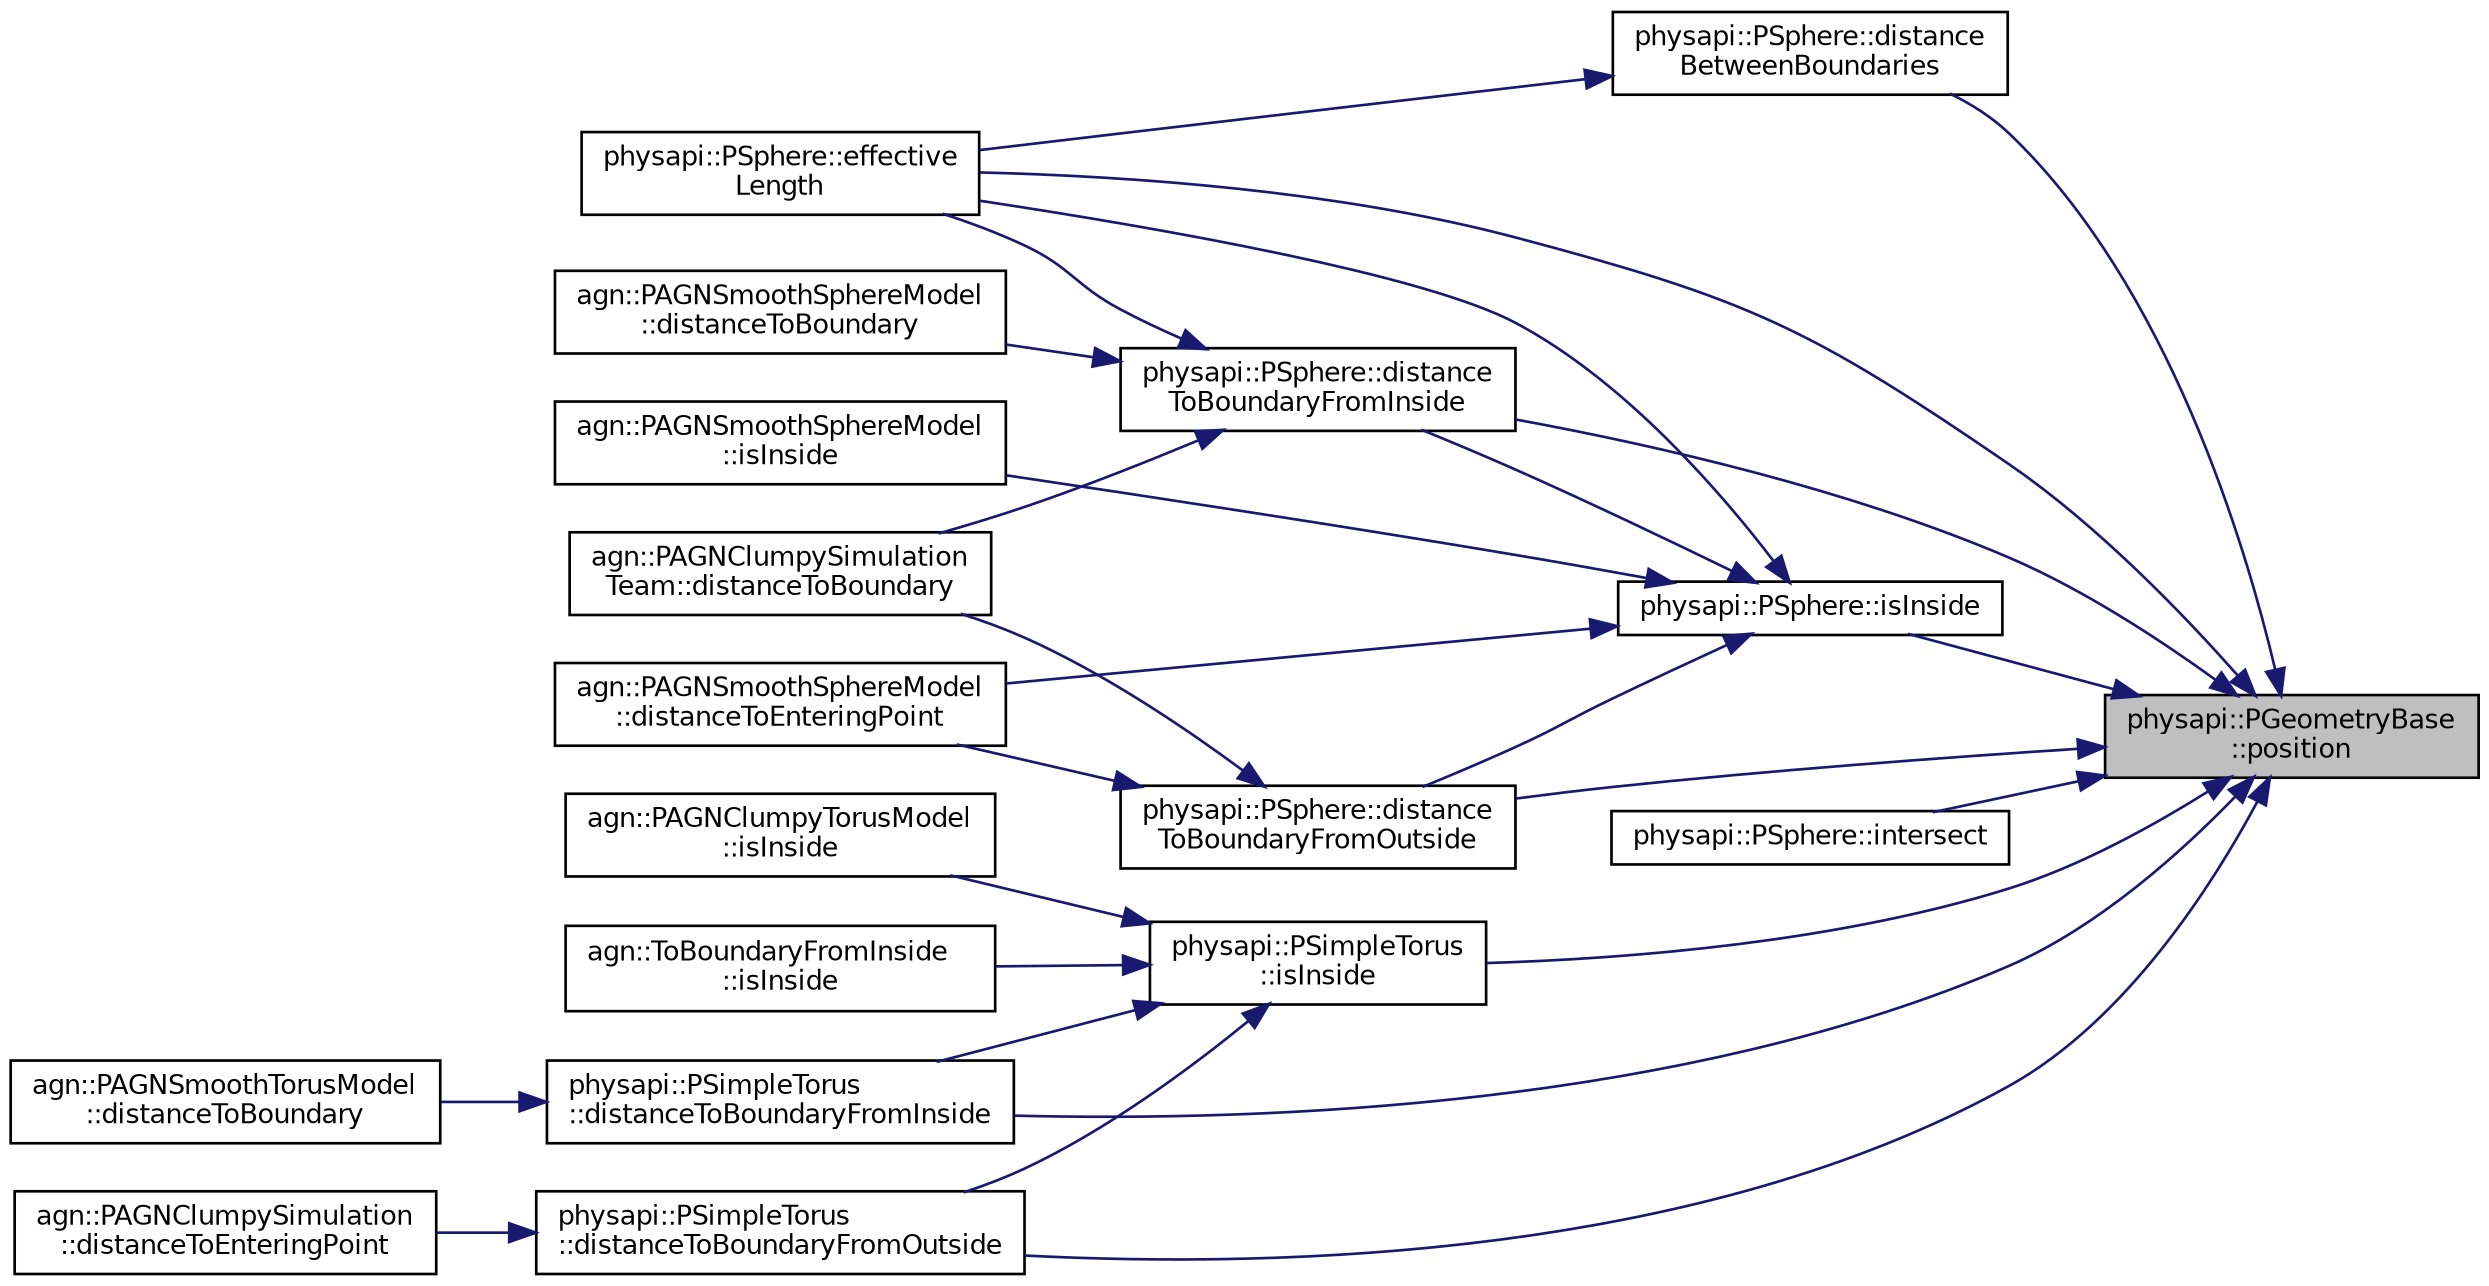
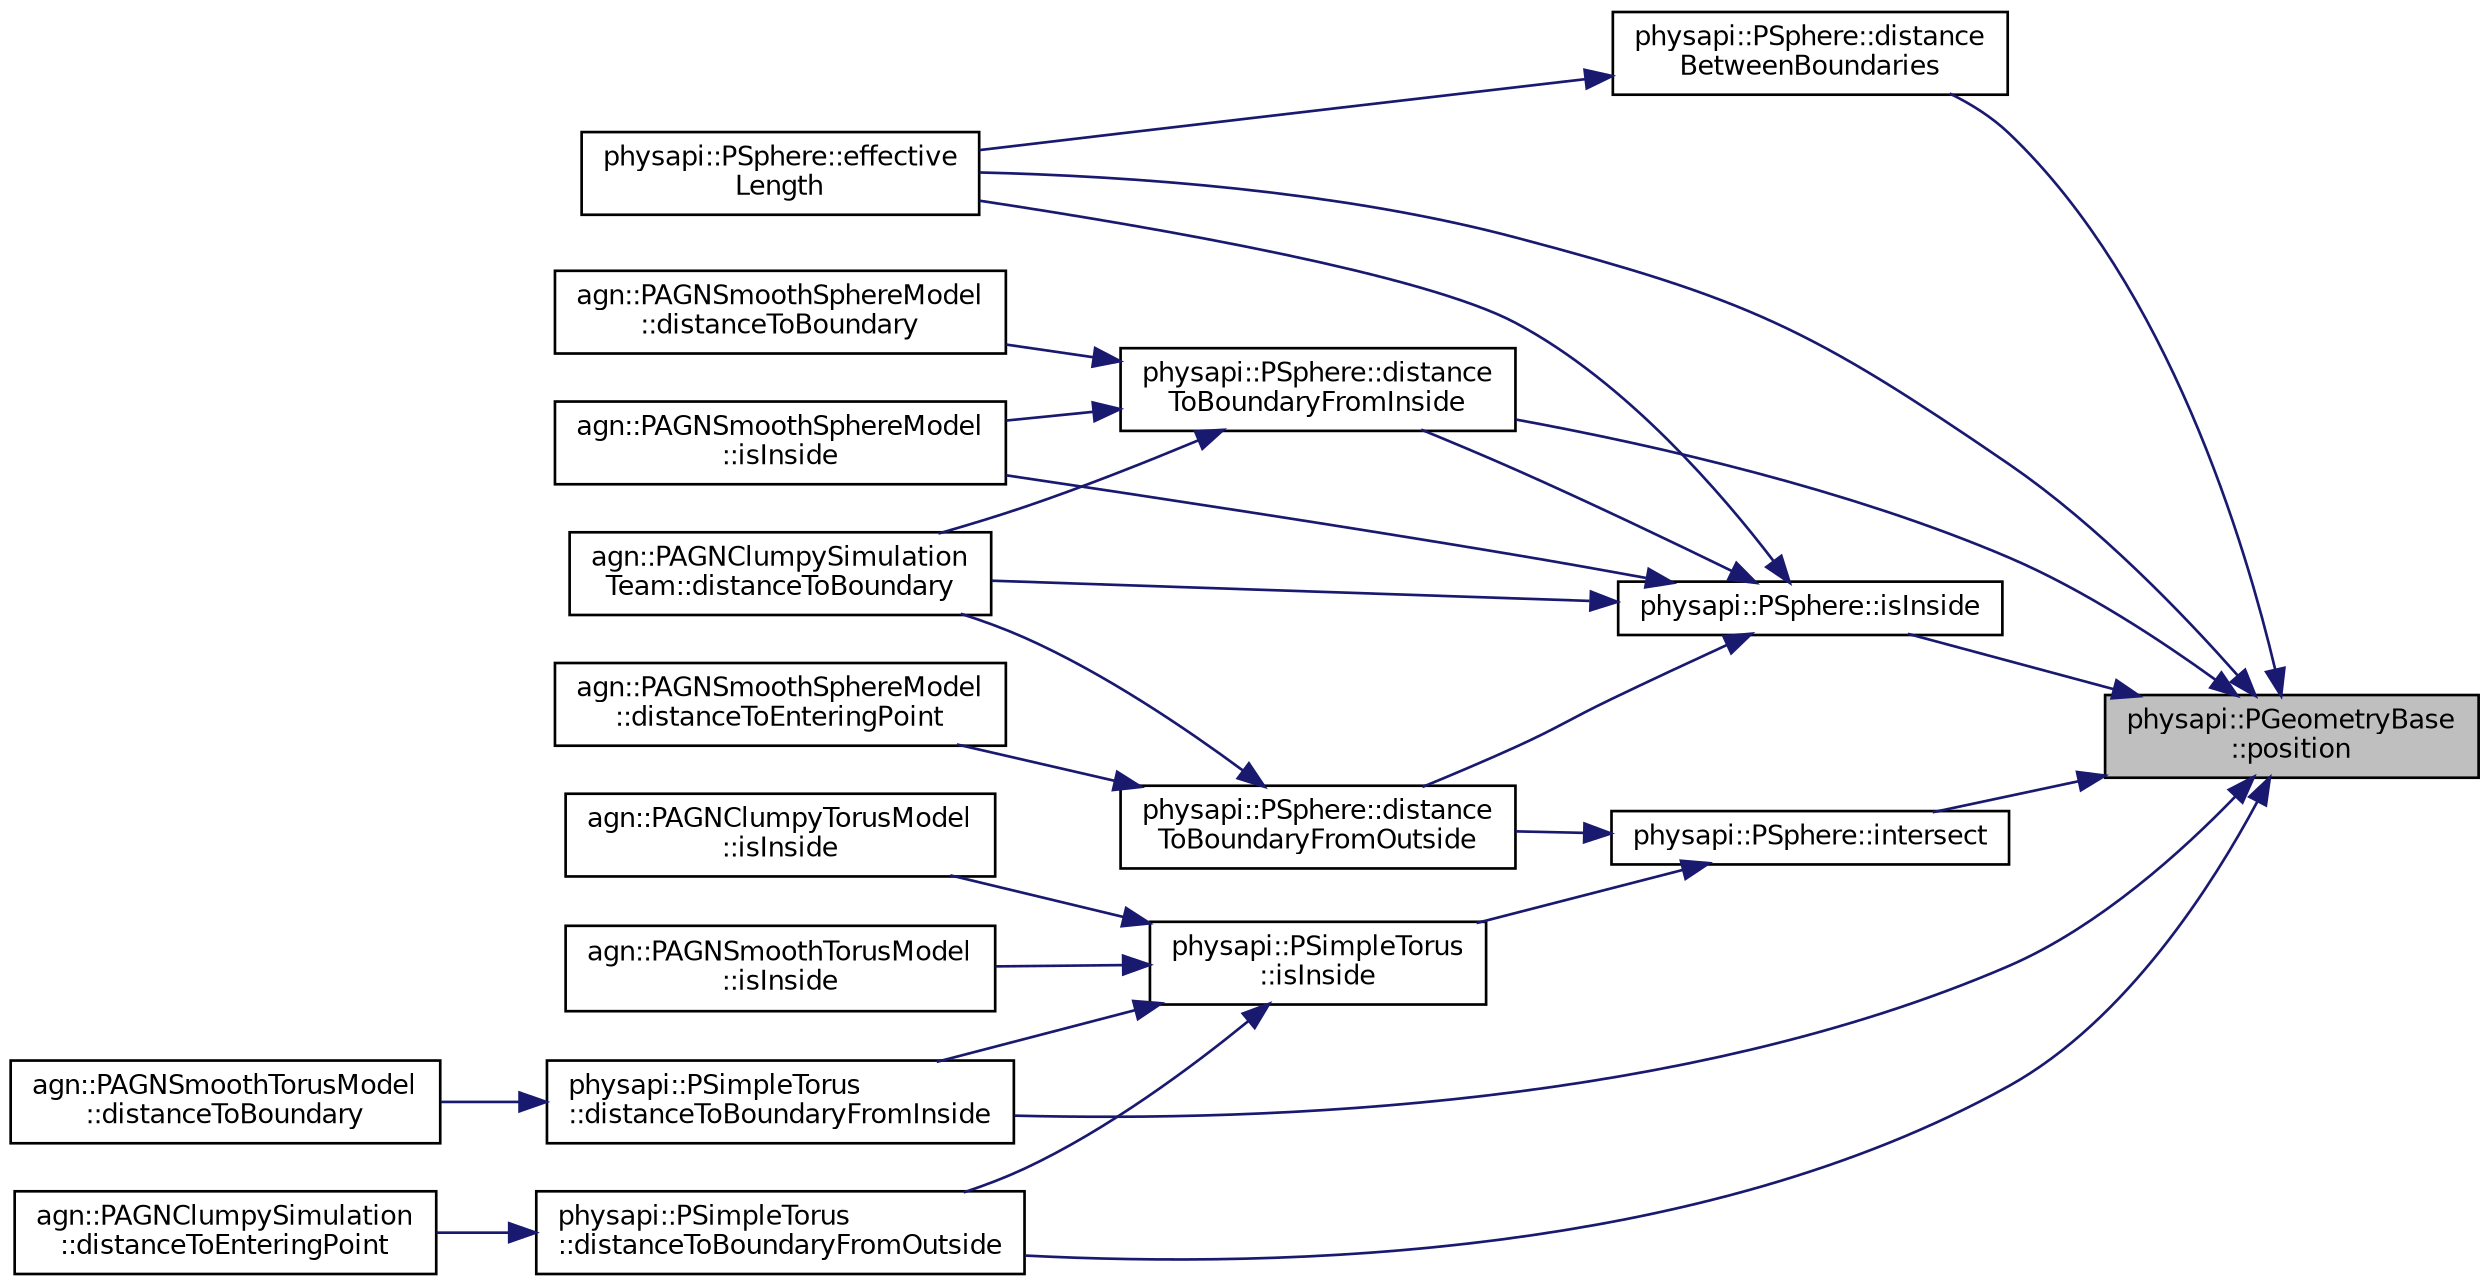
edge "physapi::PSphere::effective Length" -> "physapi::PSphere::distance ToBoundaryFromInside": now "agn::PAGNSmoothSphereModel ::isInside" -> "physapi::PSphere::distance ToBoundaryFromInside"
edge "agn::PAGNSmoothSphereModel ::distanceToEnteringPoint" -> "physapi::PSphere::isInside": now "agn::PAGNClumpySimulation Team::distanceToBoundary" -> "physapi::PSphere::isInside"
edge "physapi::PSphere::distance ToBoundaryFromOutside" -> "physapi::PGeometryBase ::position": now "physapi::PSphere::distance ToBoundaryFromOutside" -> "physapi::PSphere::intersect"
edge "physapi::PSimpleTorus ::isInside" -> "physapi::PGeometryBase ::position": now "physapi::PSimpleTorus ::isInside" -> "physapi::PSphere::intersect"
node "agn::ToBoundaryFromInside ::isInside": label "agn::ToBoundaryFromInside ::isInside" -> "agn::PAGNSmoothTorusModel ::isInside"
